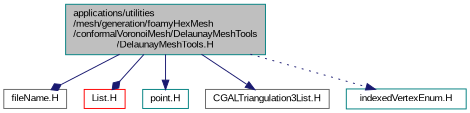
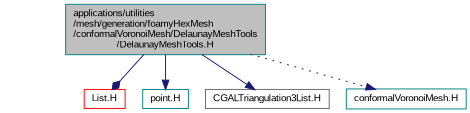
node "fileName.H": removed
node "indexedVertexEnum.H": label "indexedVertexEnum.H" -> "conformalVoronoiMesh.H"
